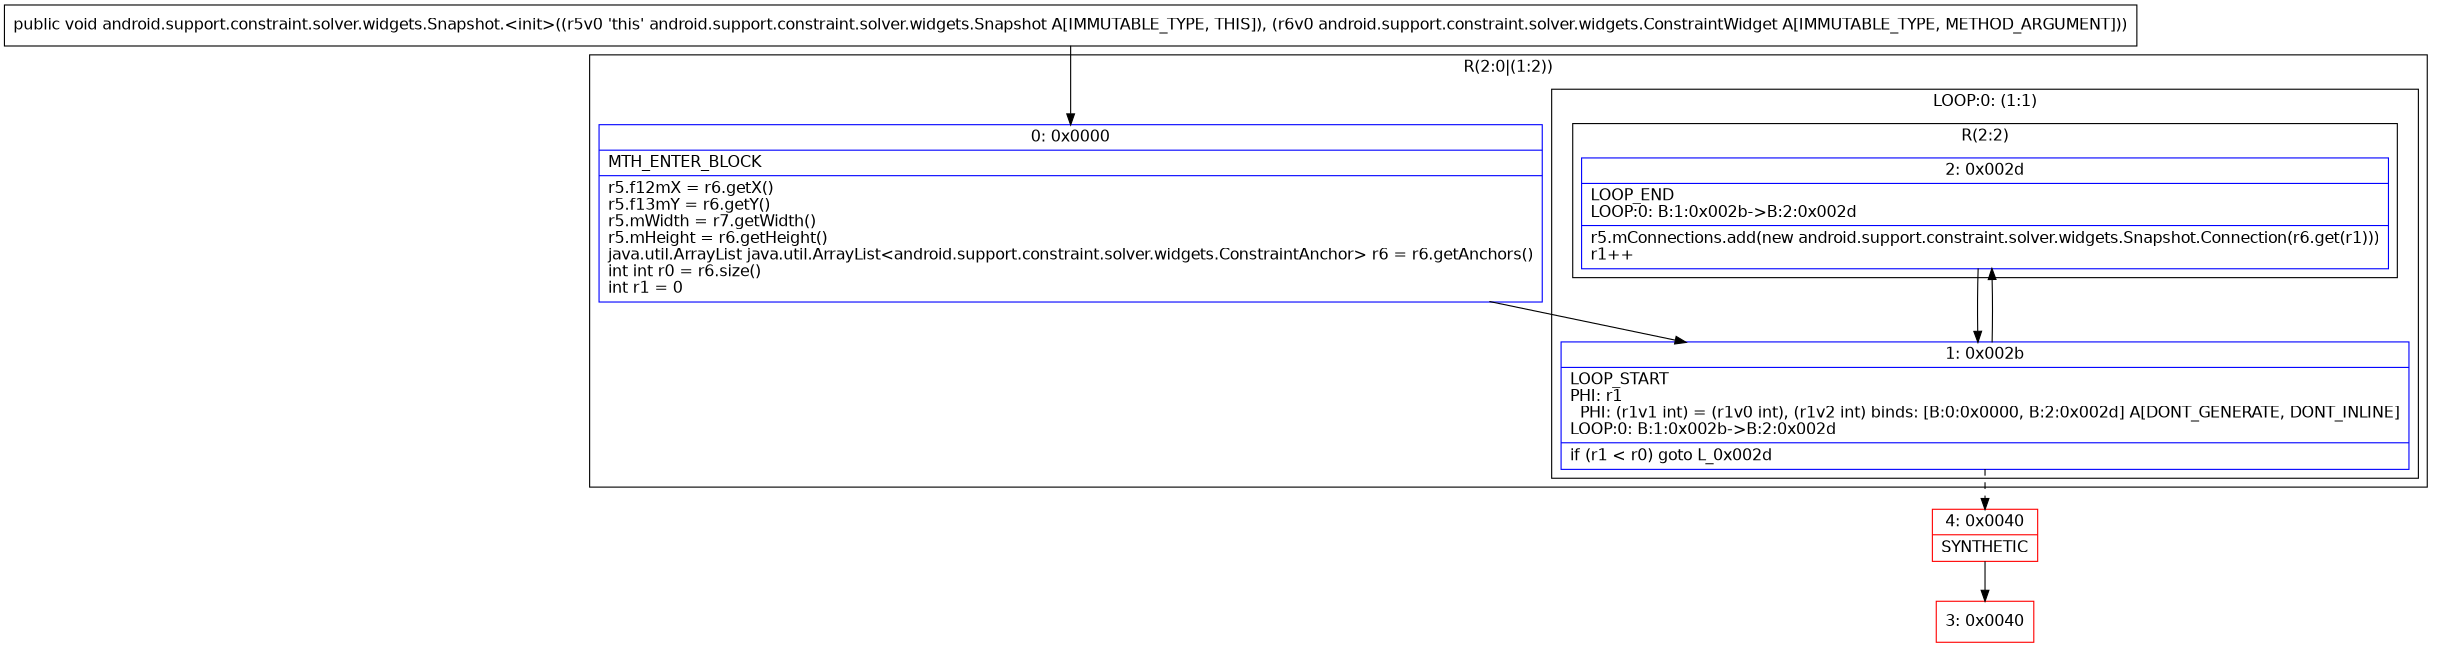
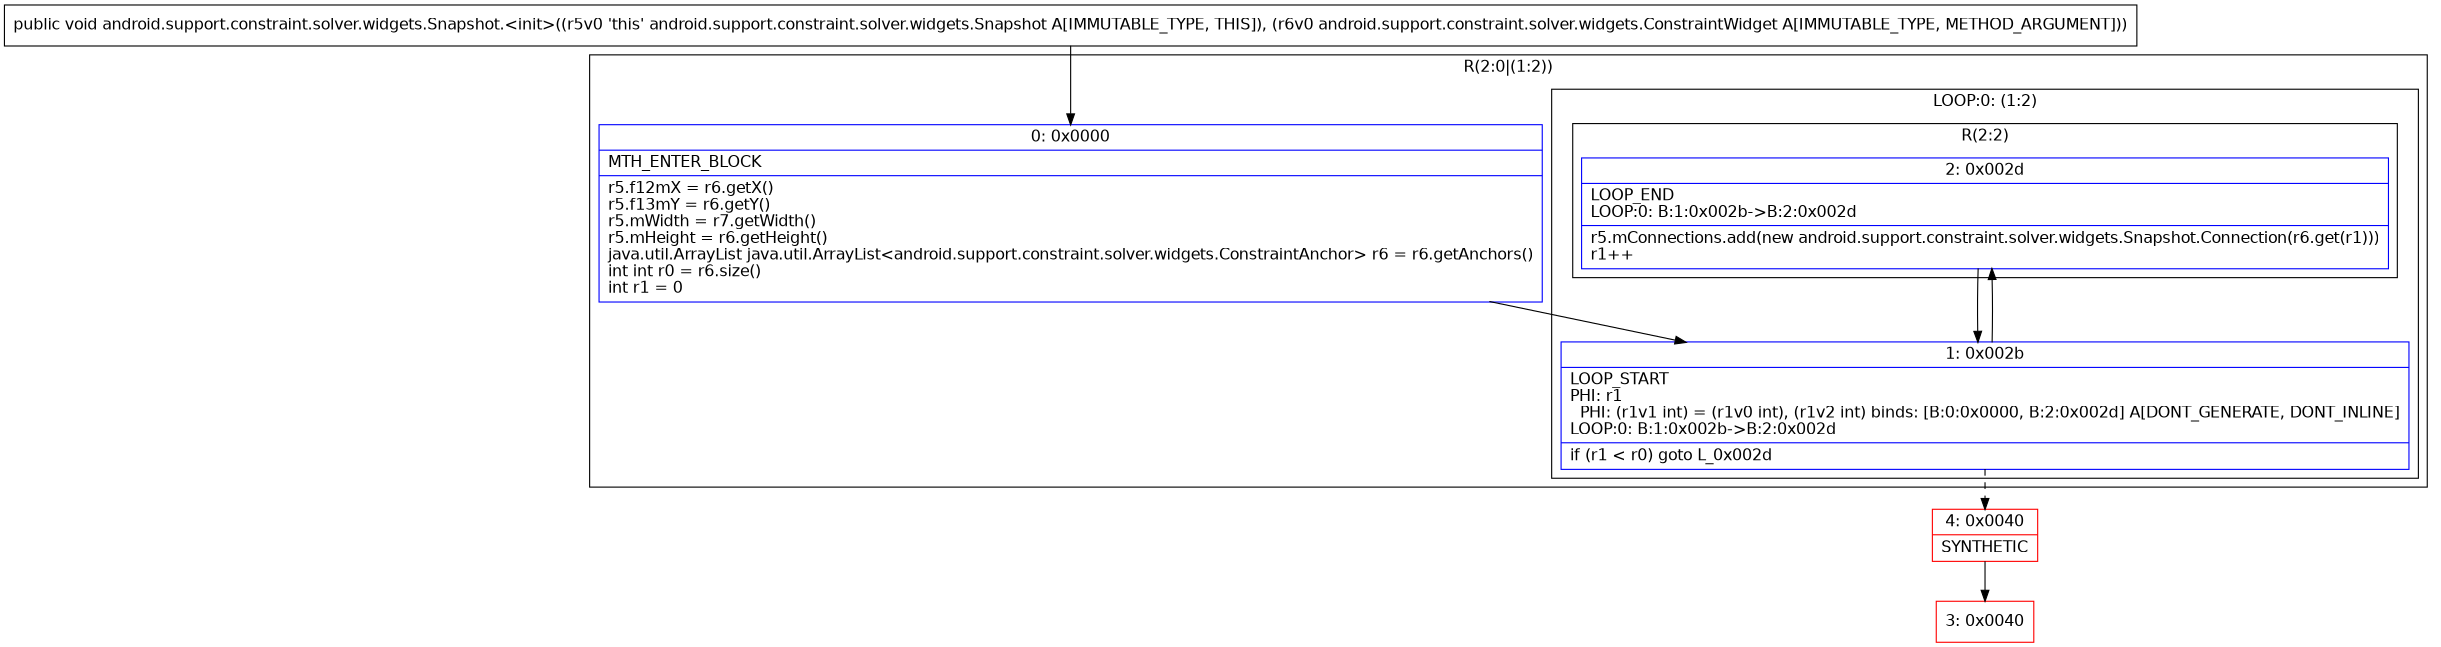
cluster "LOOP:0: (1:1)": label "LOOP:0: (1:1)" -> "LOOP:0: (1:2)"
